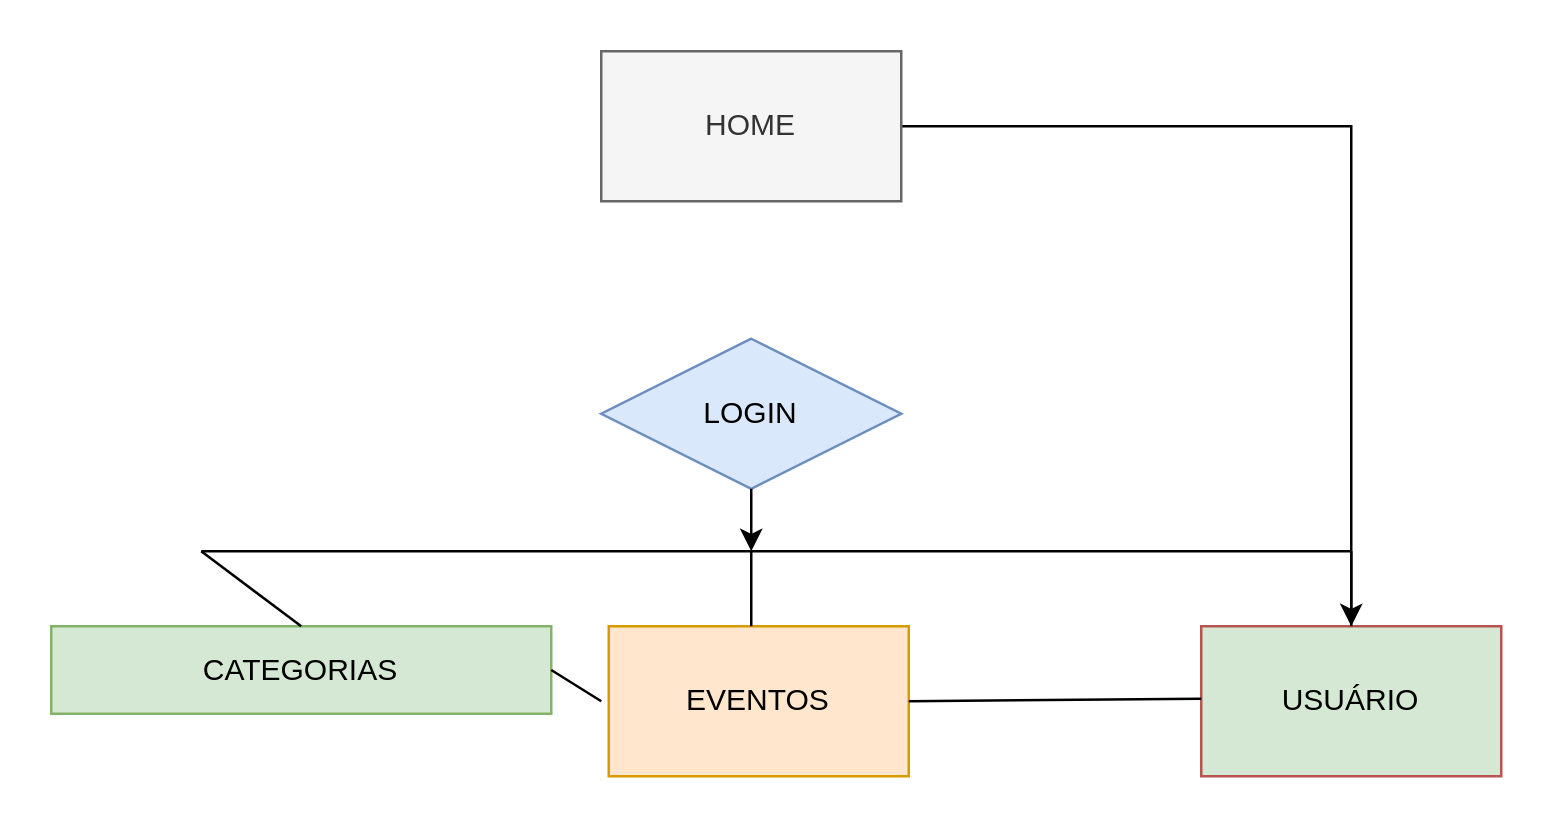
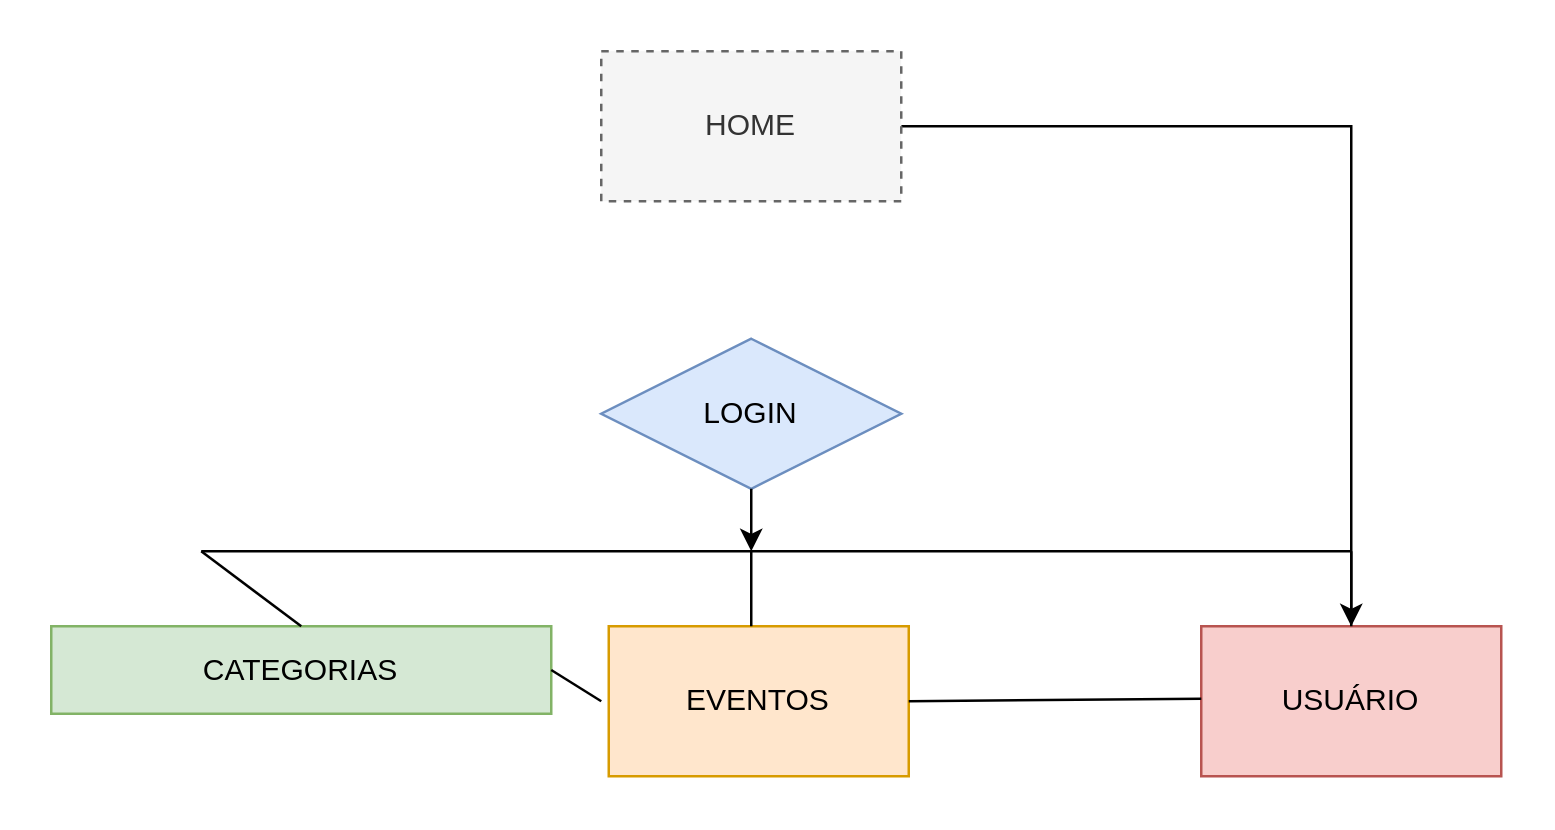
node "HOME": style solid -> dashed
node "USUÁRIO": fillcolor #d5e8d4 -> #f8cecc
